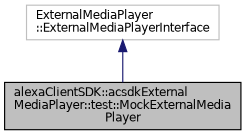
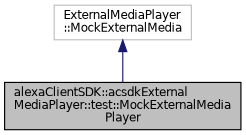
node "ExternalMediaPlayer ::ExternalMediaPlayerInterface": label "ExternalMediaPlayer ::ExternalMediaPlayerInterface" -> "ExternalMediaPlayer ::MockExternalMedia"
